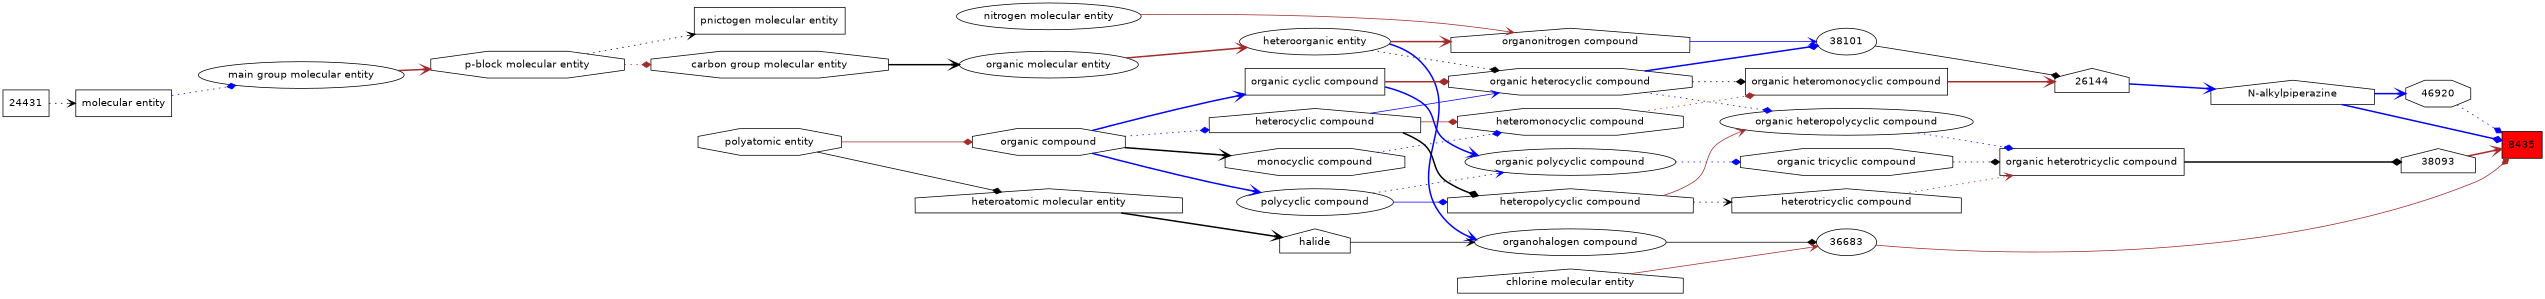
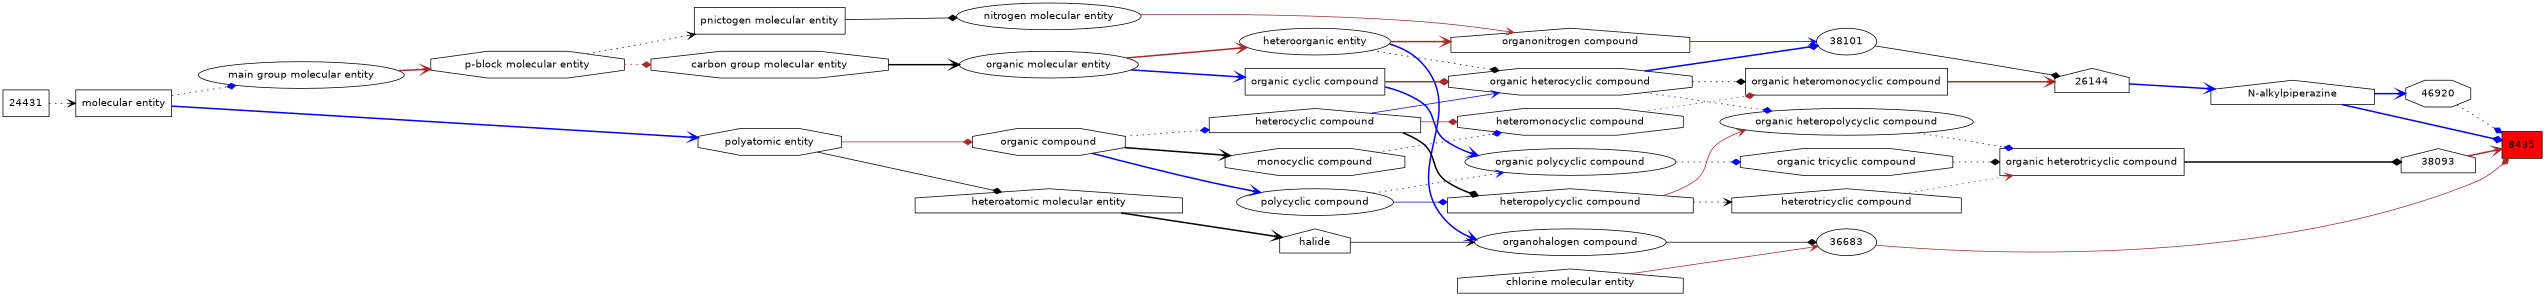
edge "pnictogen molecular entity" -> "nitrogen molecular entity": added
edge "organic compound" -> "organic cyclic compound": now "organic molecular entity" -> "organic cyclic compound"
edge "molecular entity" -> "polyatomic entity": added
